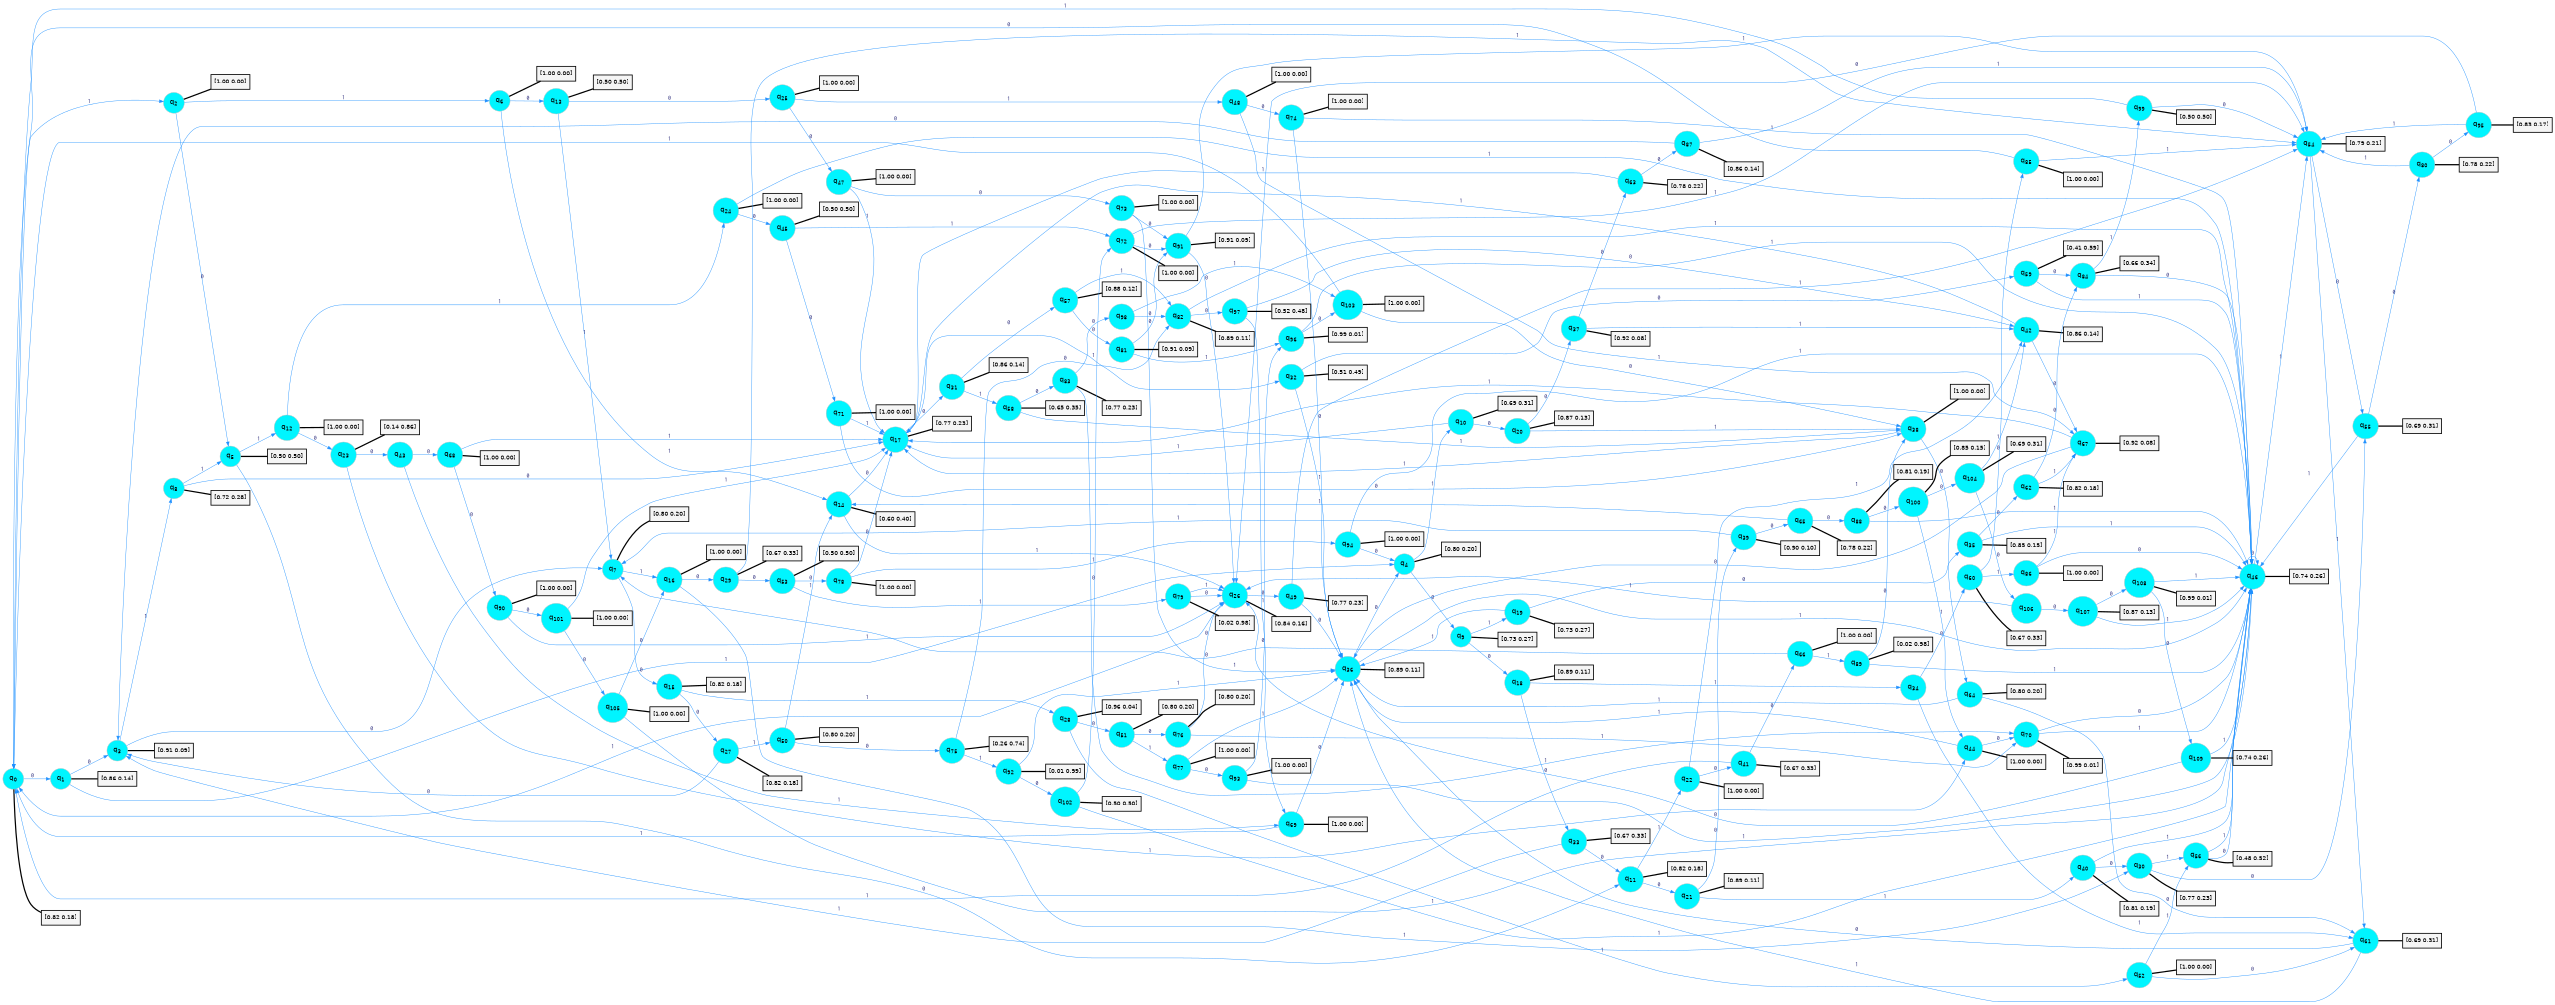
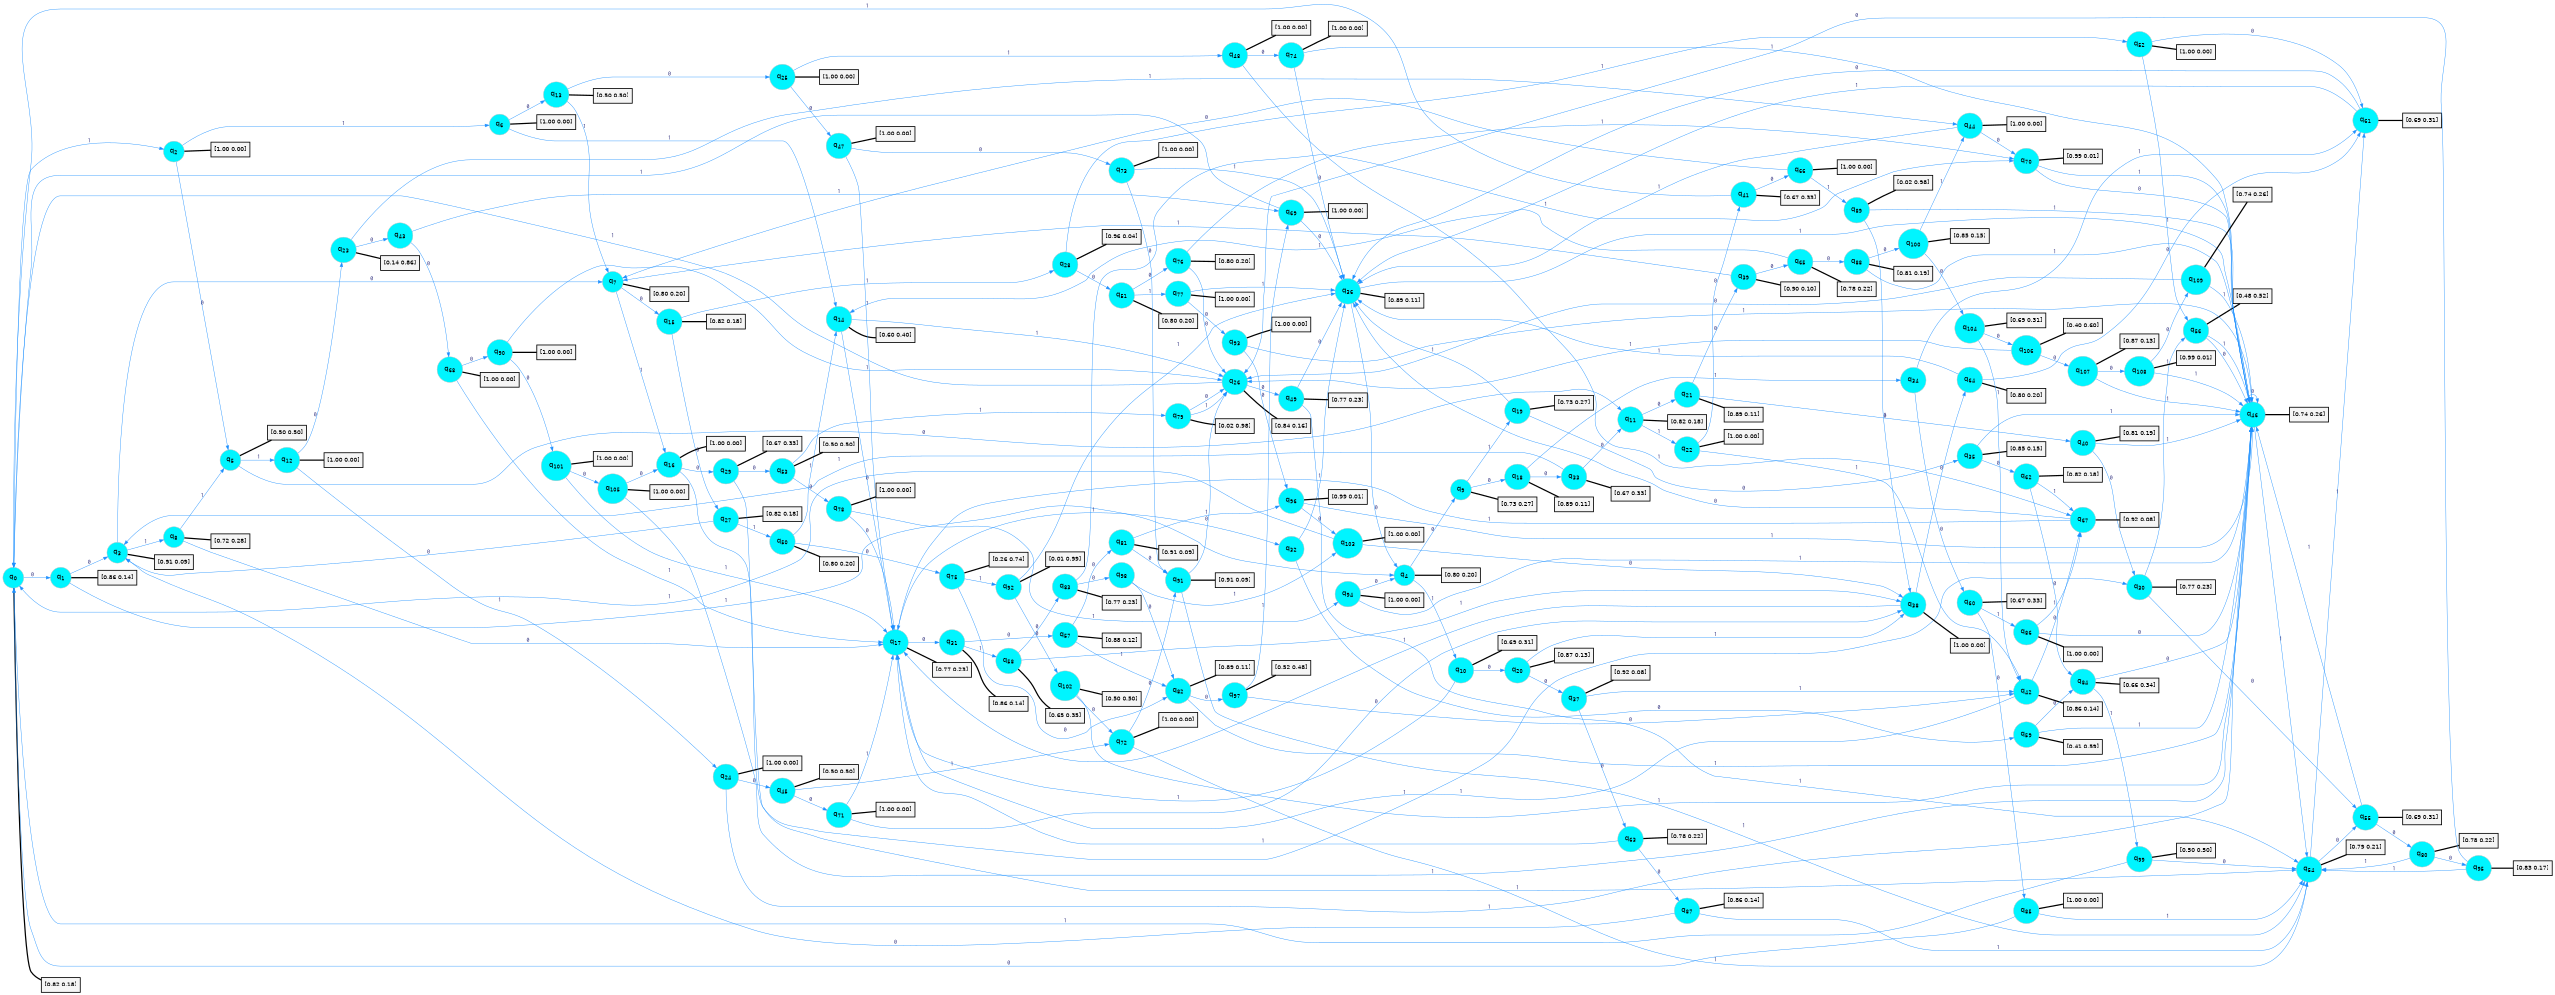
node "[0.40 0.60]": added
node "[0.51 0.49]": removed
